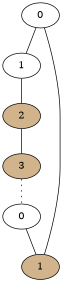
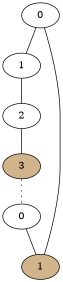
node "2": fillcolor tan -> white
